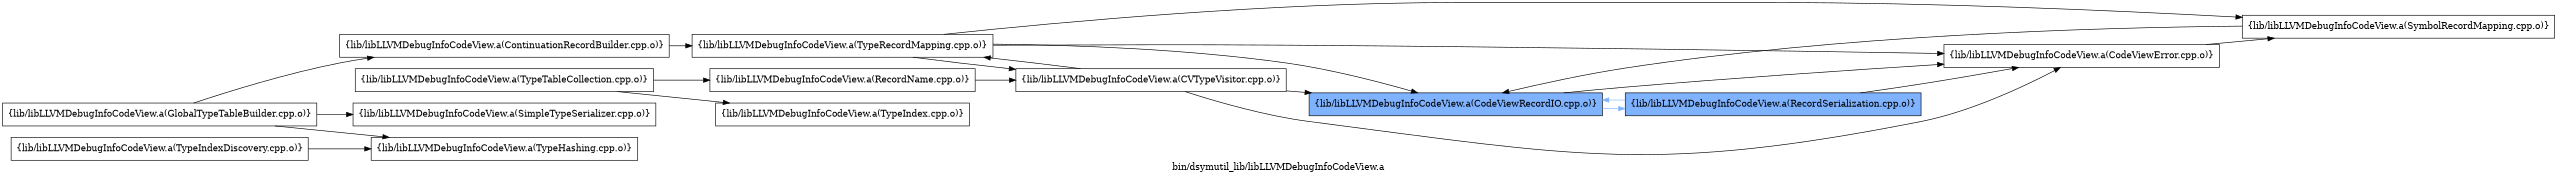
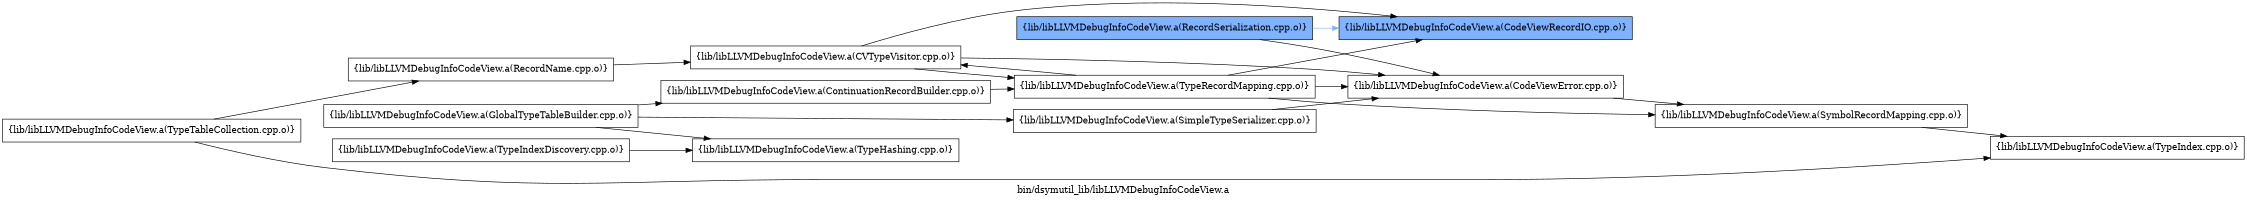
edge "{lib/libLLVMDebugInfoCodeView.a(SymbolRecordMapping.cpp.o)}" -> "{lib/libLLVMDebugInfoCodeView.a(CodeViewRecordIO.cpp.o)}": now "{lib/libLLVMDebugInfoCodeView.a(SymbolRecordMapping.cpp.o)}" -> "{lib/libLLVMDebugInfoCodeView.a(TypeIndex.cpp.o)}"
edge "{lib/libLLVMDebugInfoCodeView.a(CodeViewRecordIO.cpp.o)}" -> "{lib/libLLVMDebugInfoCodeView.a(CodeViewError.cpp.o)}": now "{lib/libLLVMDebugInfoCodeView.a(SimpleTypeSerializer.cpp.o)}" -> "{lib/libLLVMDebugInfoCodeView.a(CodeViewError.cpp.o)}"
edge "{lib/libLLVMDebugInfoCodeView.a(CodeViewRecordIO.cpp.o)}" -> "{lib/libLLVMDebugInfoCodeView.a(RecordSerialization.cpp.o)}": removed
